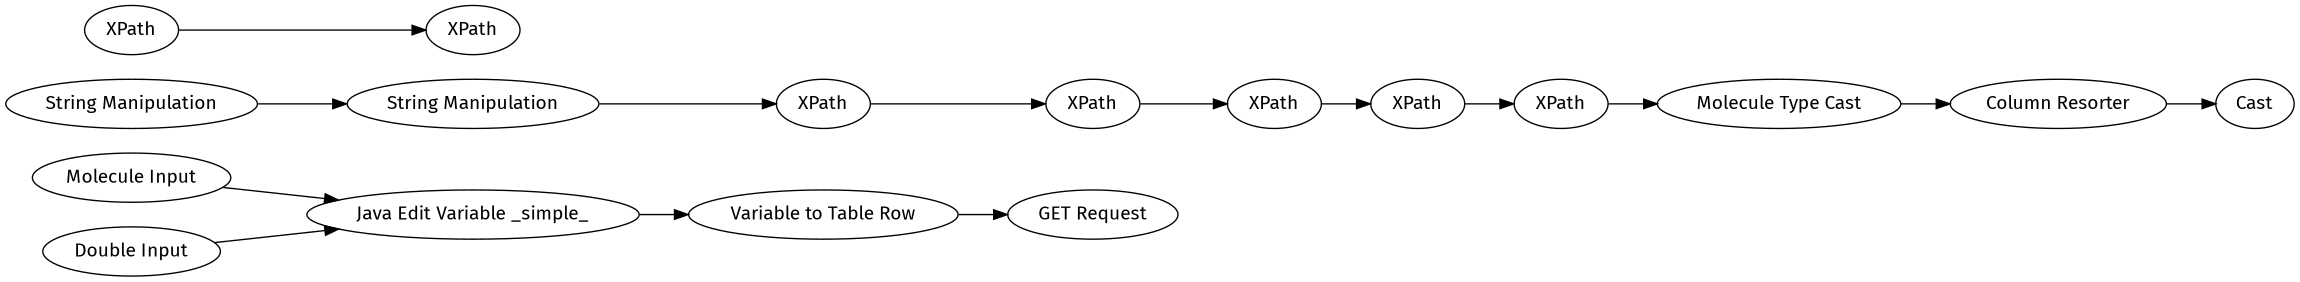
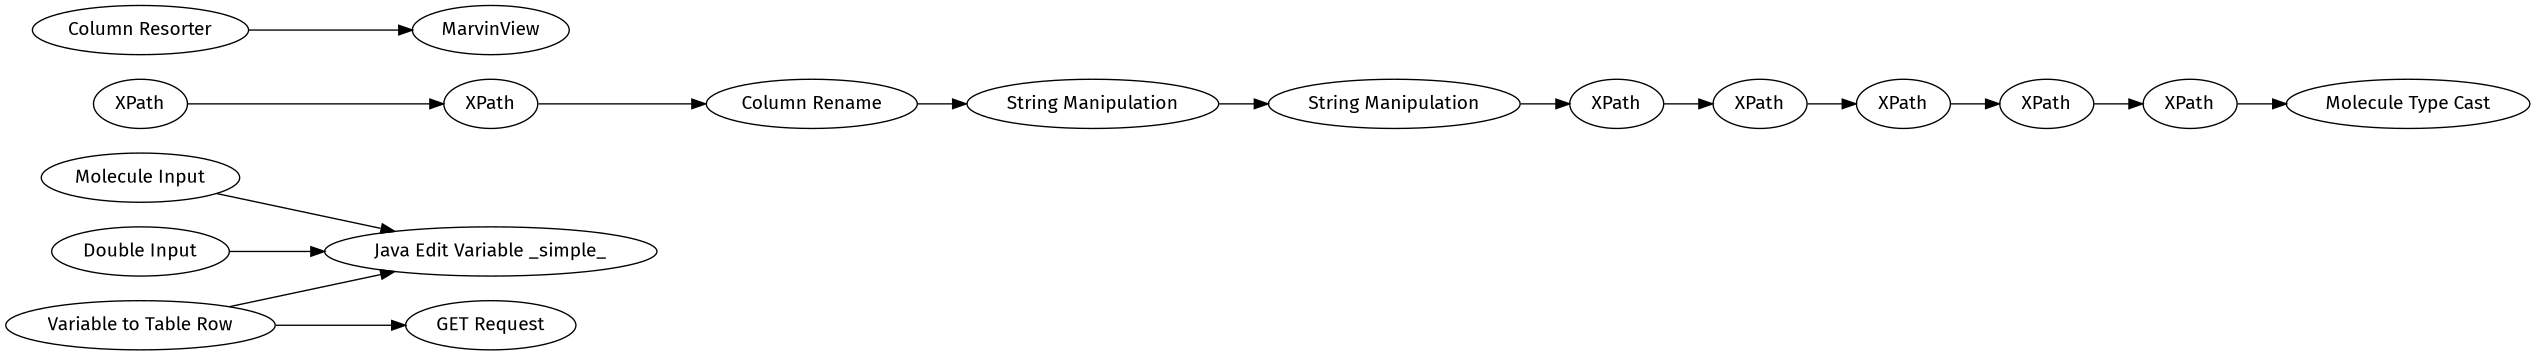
node "Column Rename": added
edge "Molecule Type Cast" -> "Column Resorter": removed
node "Cast": label "Cast" -> "MarvinView"
edge "Java Edit Variable _simple_" -> "Variable to Table Row": reversed
